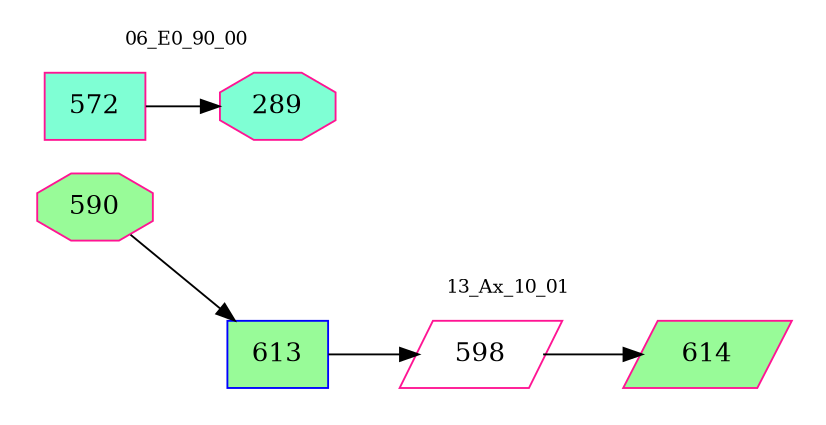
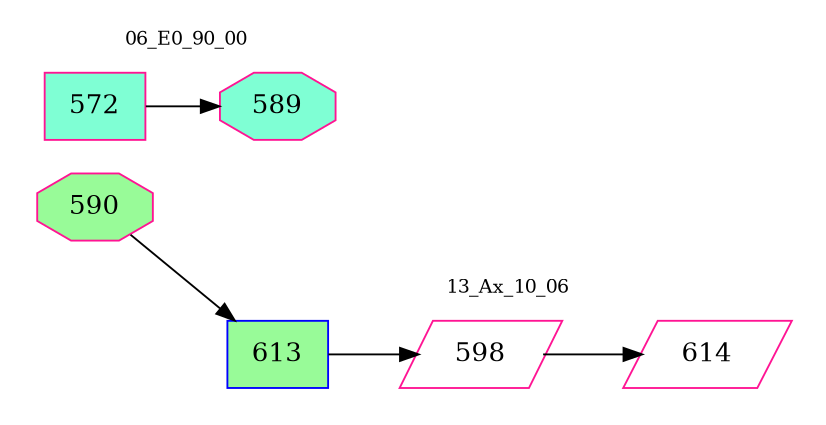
node "289": label "289" -> "589"
cluster "13_Ax_10_01": label "13_Ax_10_01" -> "13_Ax_10_06"
node "614": fillcolor palegreen -> white
